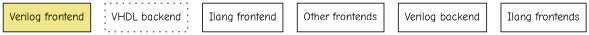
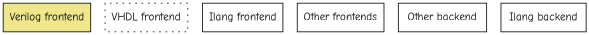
node "VHDL backend": label "VHDL backend" -> "VHDL frontend"
node "Verilog backend": label "Verilog backend" -> "Other backend"
node "Ilang frontends": label "Ilang frontends" -> "Ilang backend"
